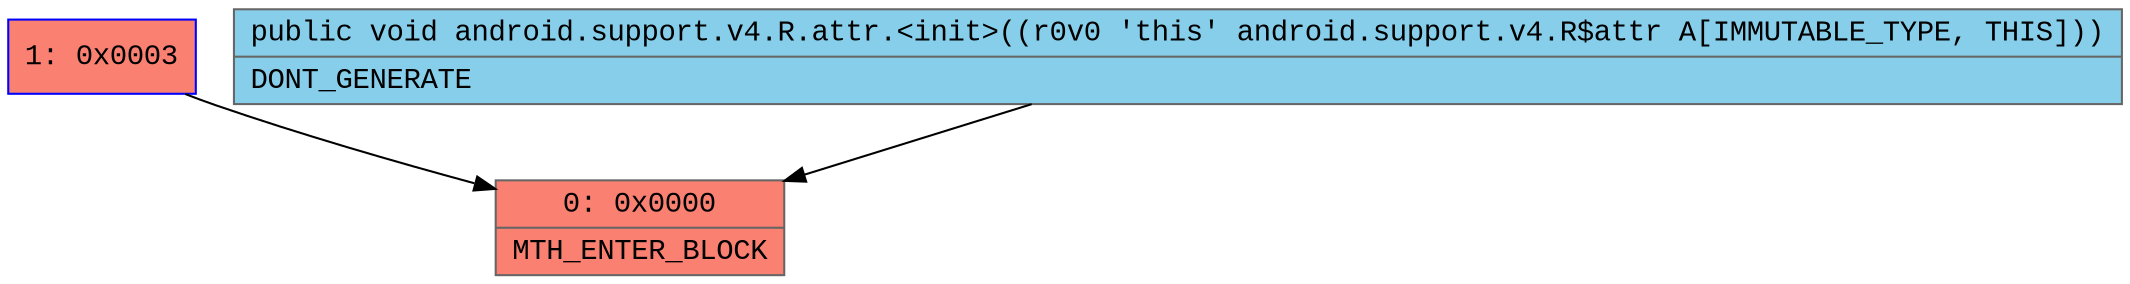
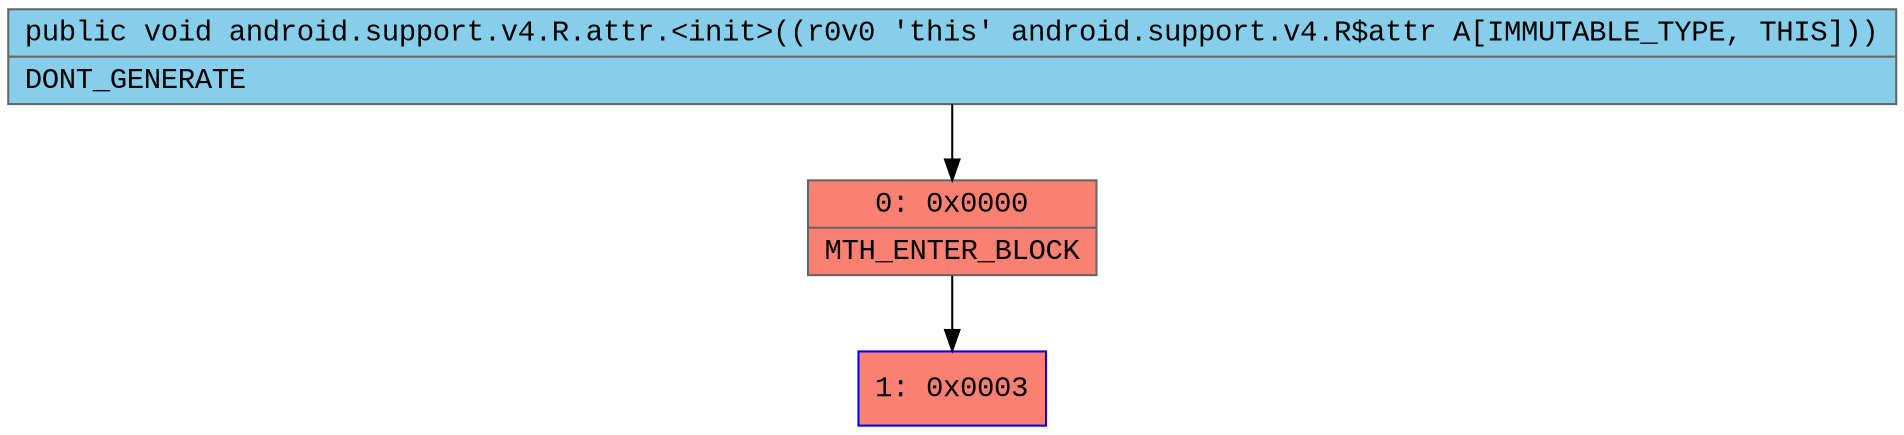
edge "1: 0x0003" -> "0: 0x0000": reversed
